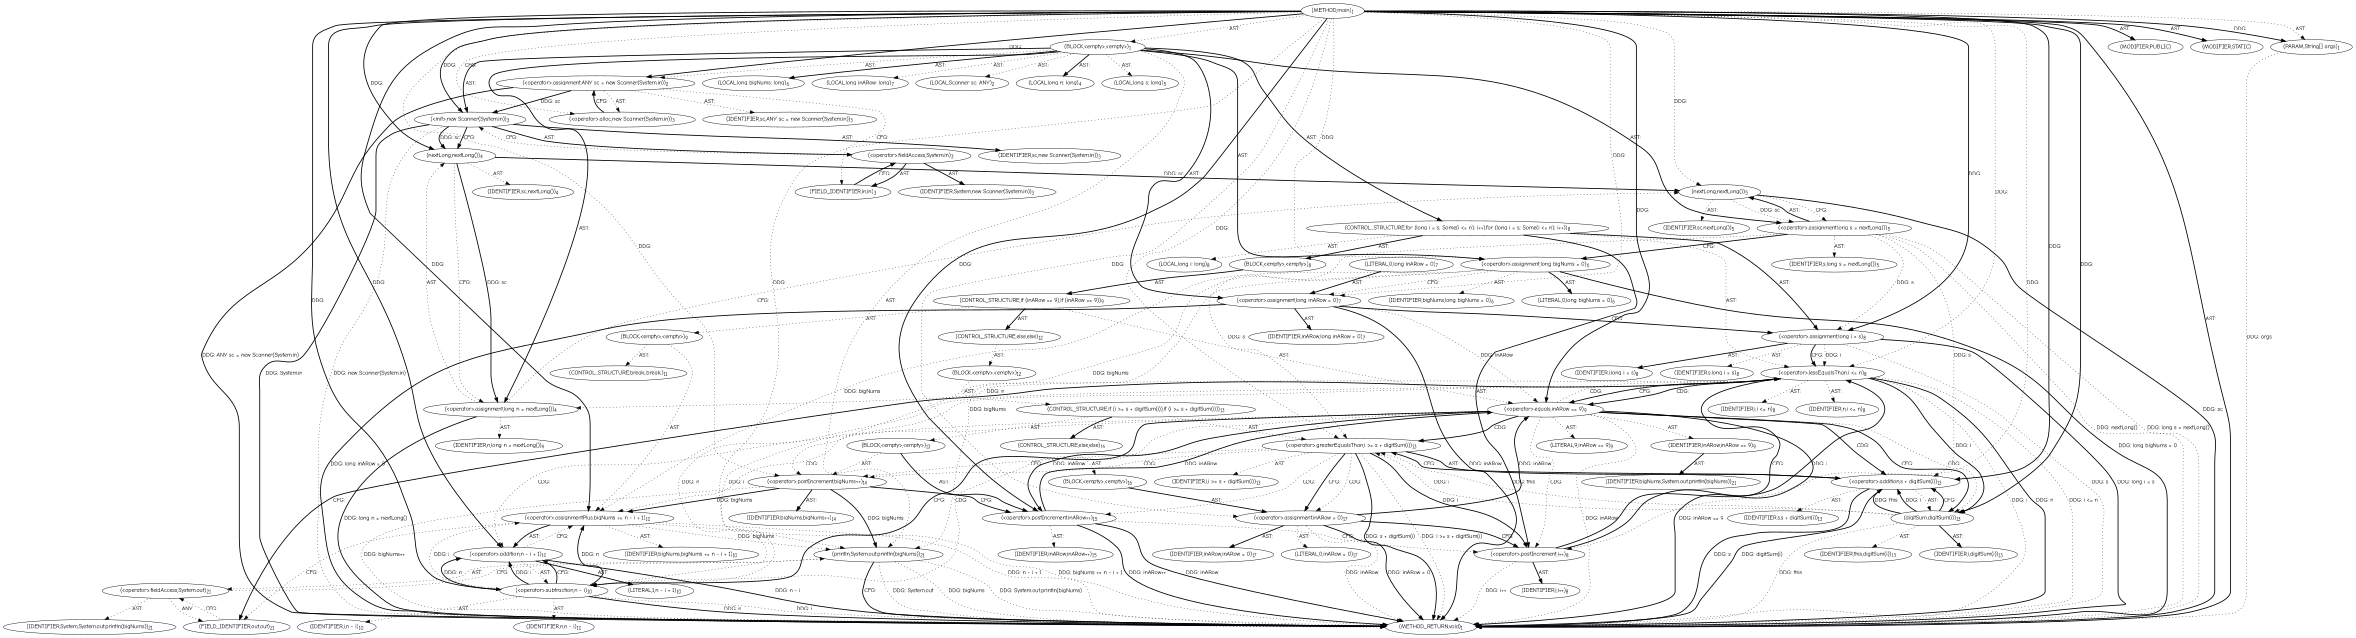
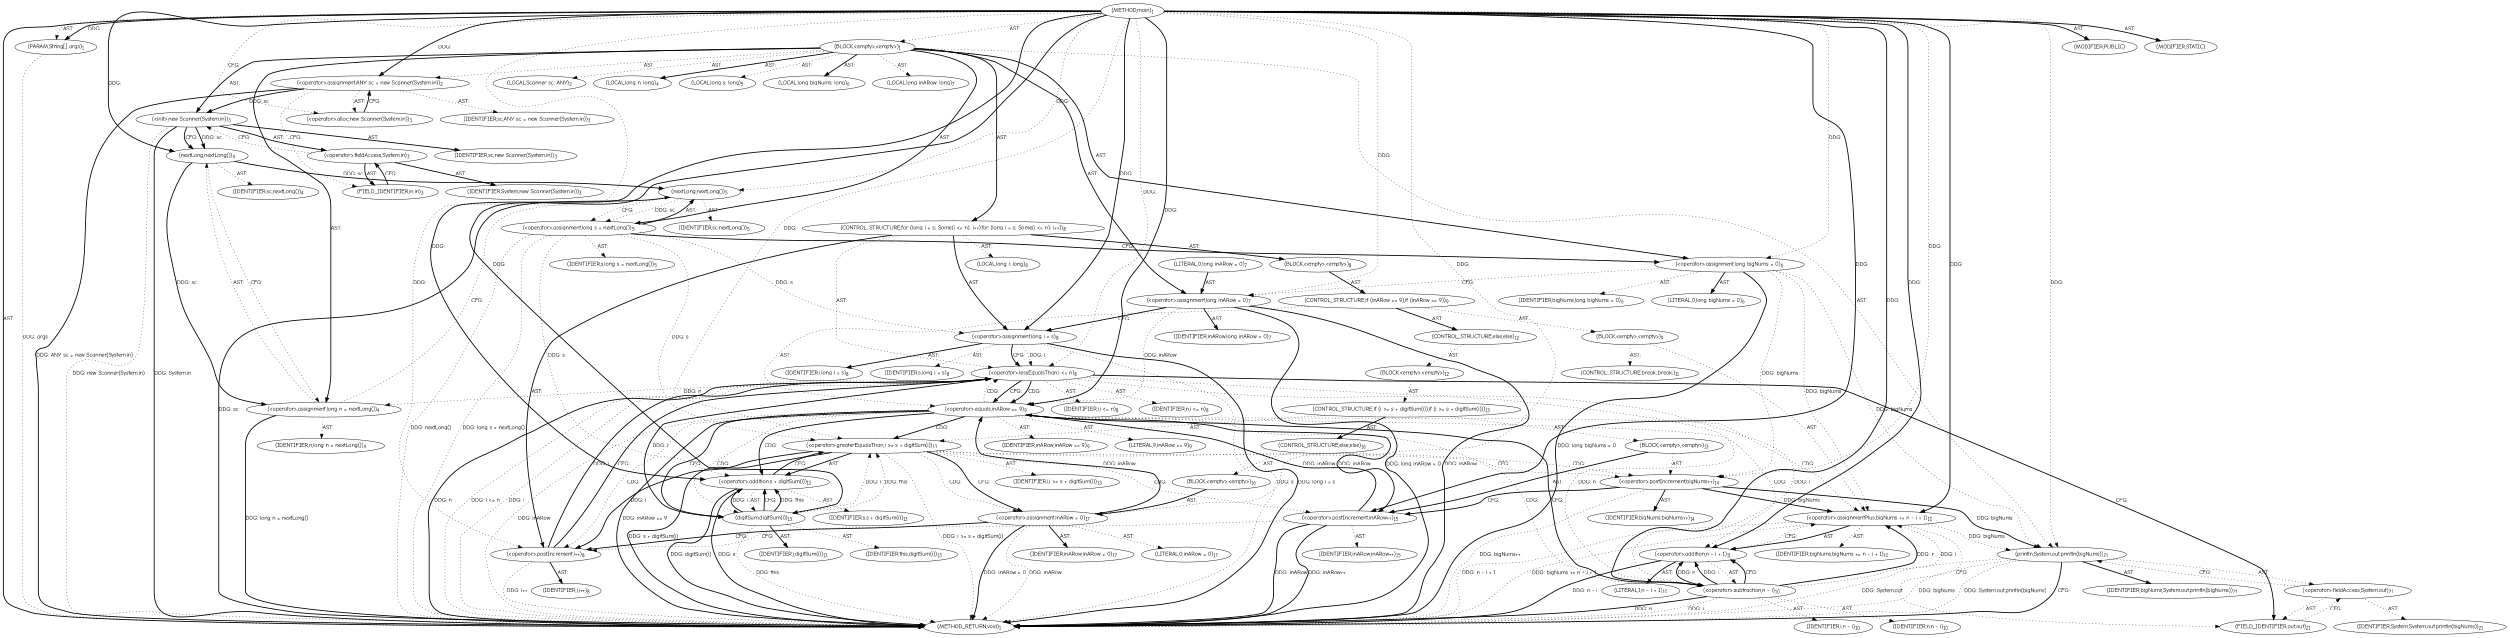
edge "(METHOD,main)" -> "(<init>,new Scanner(System.in))": removed, label "DDG:"
edge "(IDENTIFIER,inARow,inARow == 9)" -> "(IDENTIFIER,bigNums,System.out.println(bigNums))": now "(println,System.out.println(bigNums))" -> "(IDENTIFIER,bigNums,System.out.println(bigNums))"
node "(<operator>.addition,n - i + 1)": text "10" -> "11"
edge "(<operator>.fieldAccess,System.out)" -> "(FIELD_IDENTIFIER,out,out)": label "ANY: " -> "AST: "
